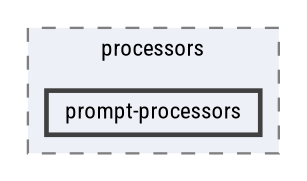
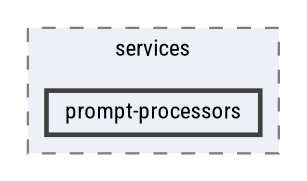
cluster "processors": label "processors" -> "services"
